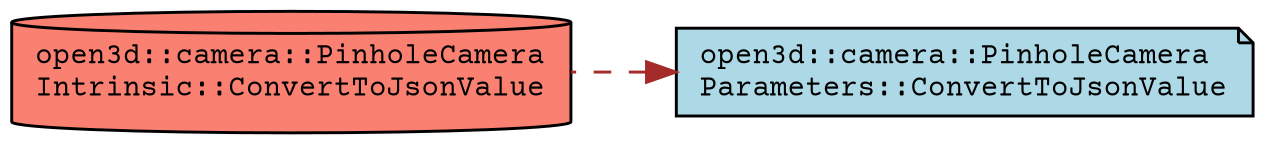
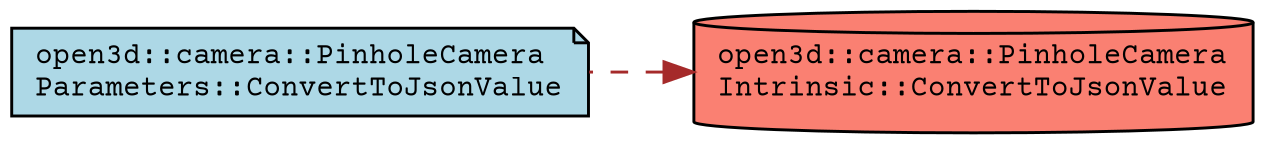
edge "open3d::camera::PinholeCamera Intrinsic::ConvertToJsonValue" -> "open3d::camera::PinholeCamera Parameters::ConvertToJsonValue": reversed
